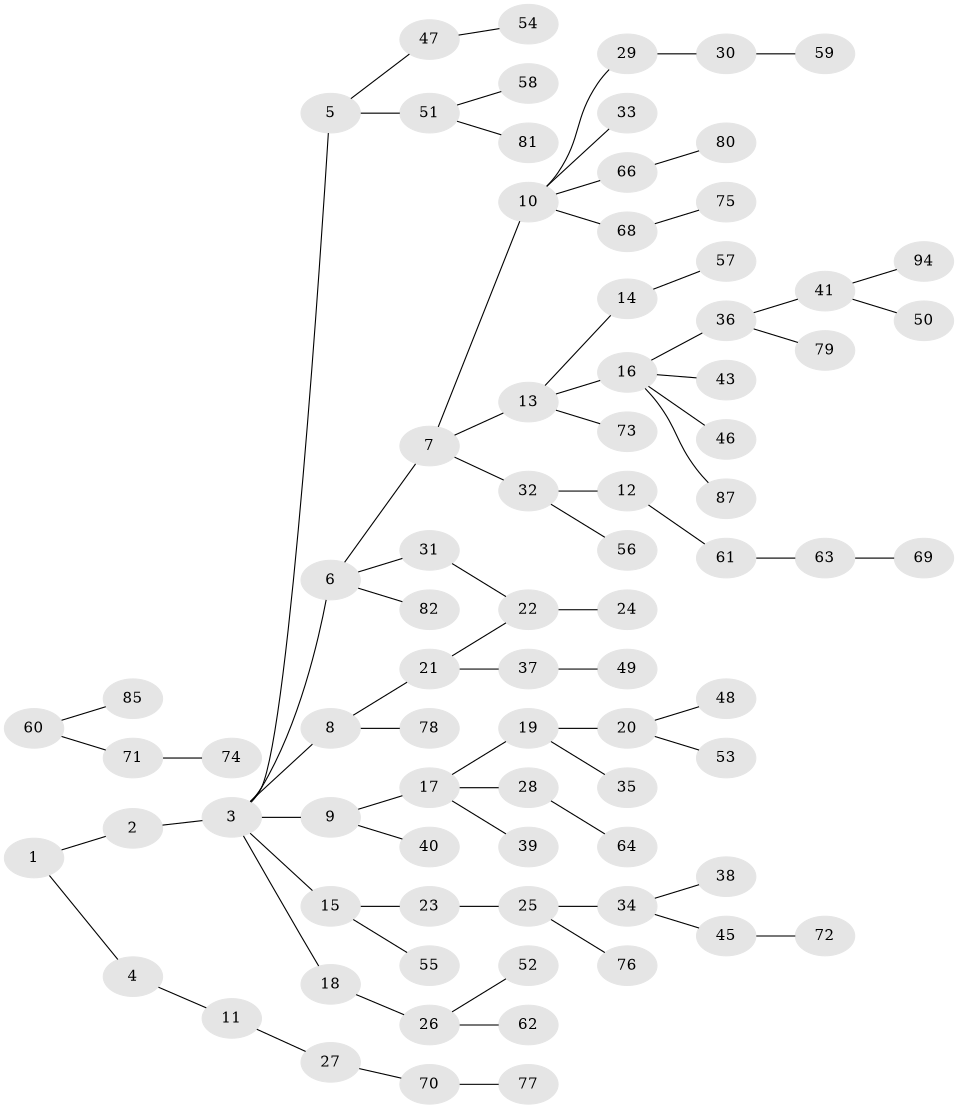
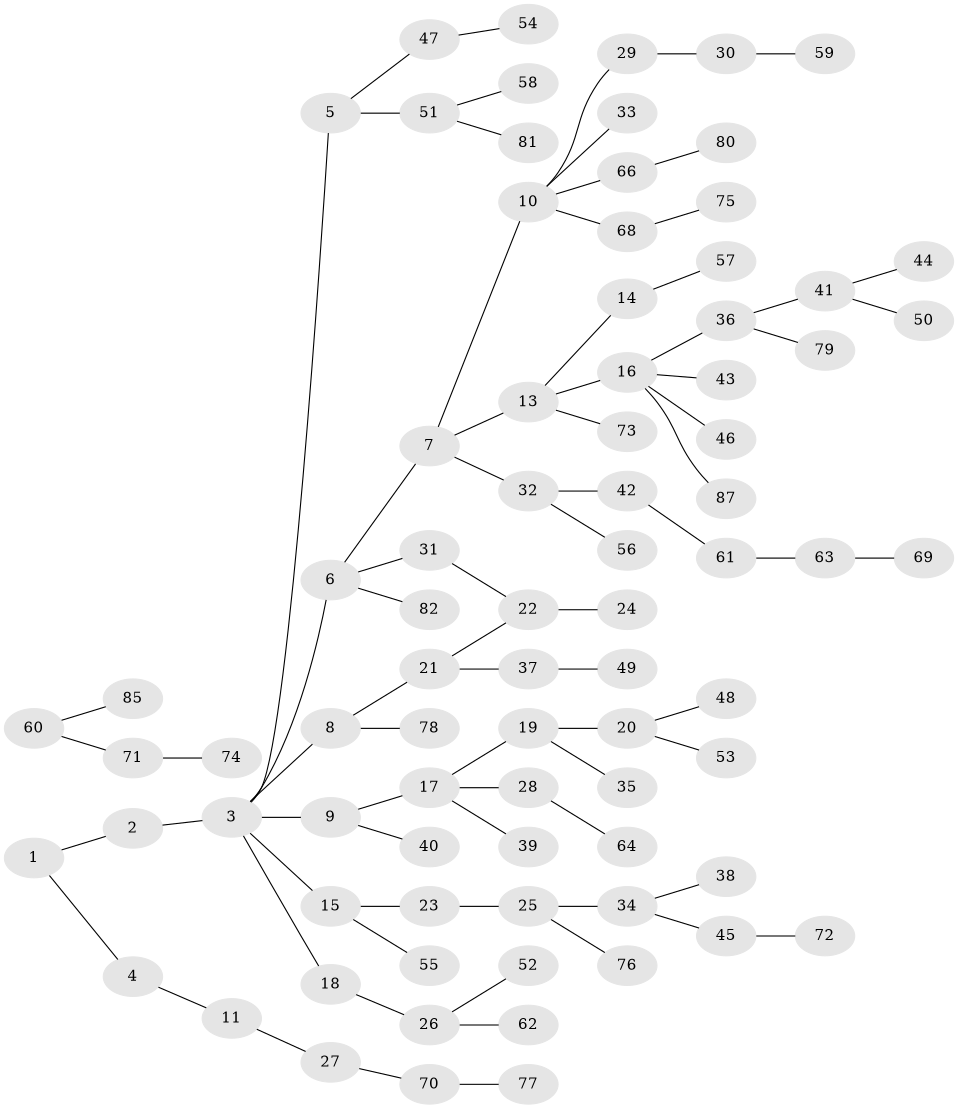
node "94": label "94" -> "44"
node "12": label "12" -> "42"
